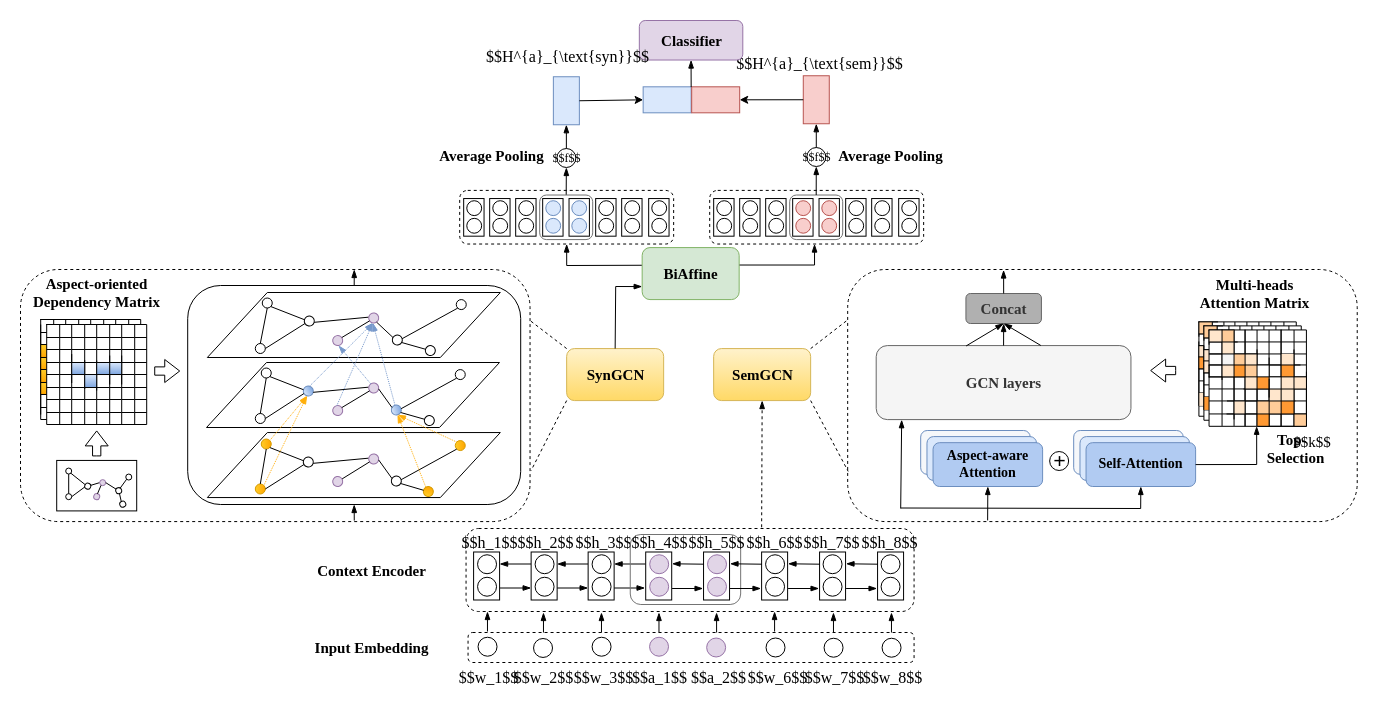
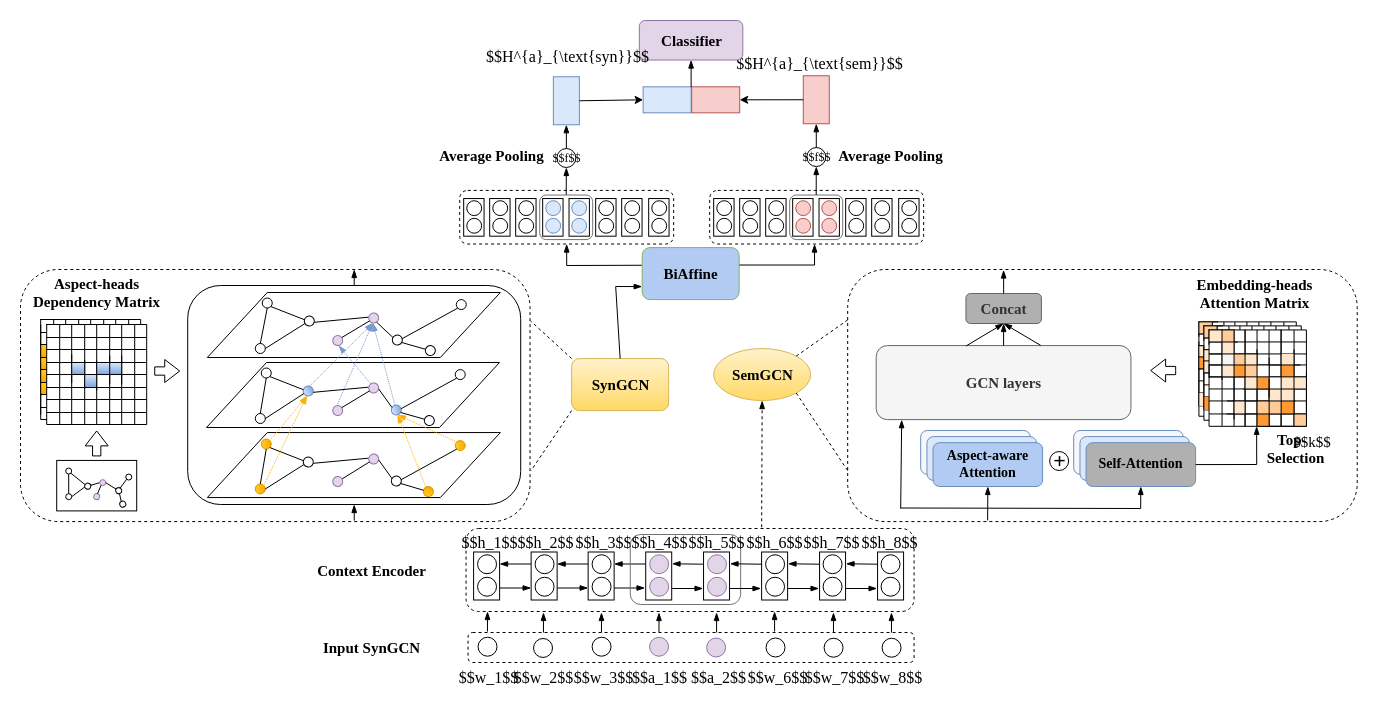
node "BiAffine": fillcolor #d5e8d4 -> #b1cbf2
node "Aspect-orientedDependency Matrix": label "Aspect-orientedDependency Matrix" -> "Aspect-headsDependency Matrix"
node "Multi-heads Attention Matrix": label "Multi-heads Attention Matrix" -> "Embedding-heads Attention Matrix"
node "SynGCN": moved (615, 375) -> (620, 385)
node "SemGCN": shape rounded rectangle -> ellipse
node "Self-Attention": fillcolor #b1cbf2 -> #b0b0b0
node "Input Embedding": label "Input Embedding" -> "Input SynGCN"
